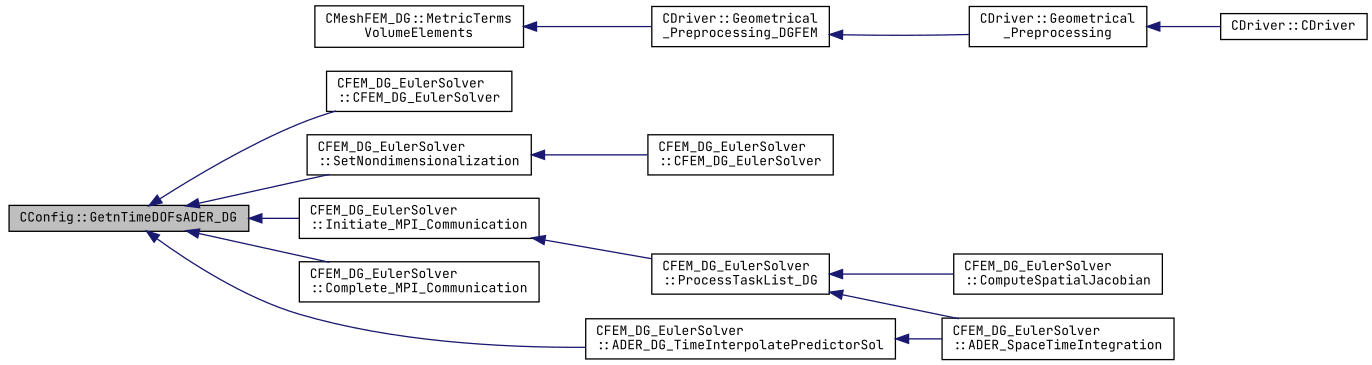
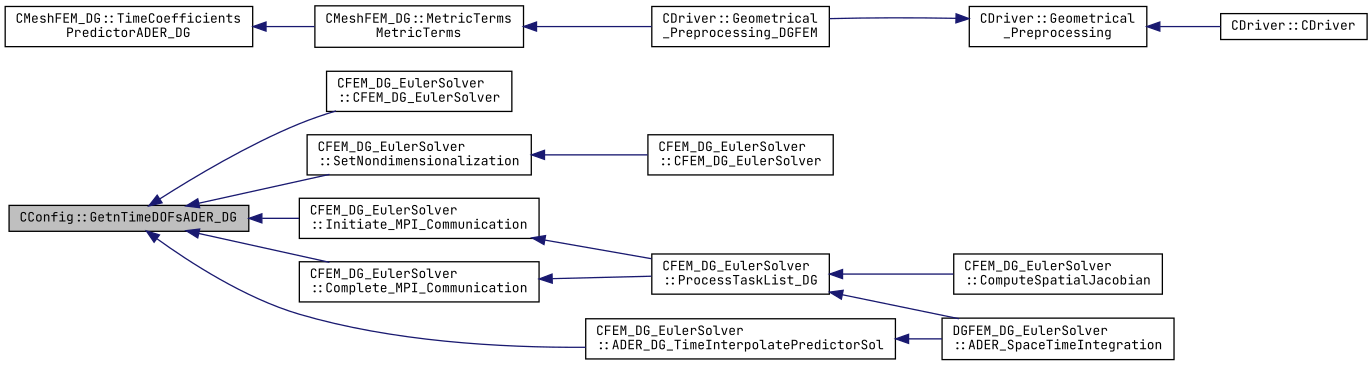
node "CMeshFEM_DG::TimeCoefficients PredictorADER_DG": added
node "CMeshFEM_DG::MetricTerms VolumeElements": label "CMeshFEM_DG::MetricTerms VolumeElements" -> "CMeshFEM_DG::MetricTerms MetricTerms"
edge "CDriver::Geometrical _Preprocessing" -> "CDriver::Geometrical _Preprocessing_DGFEM": reversed
edge "CFEM_DG_EulerSolver ::ProcessTaskList_DG" -> "CFEM_DG_EulerSolver ::Complete_MPI_Communication": added
node "CFEM_DG_EulerSolver ::ADER_SpaceTimeIntegration": label "CFEM_DG_EulerSolver ::ADER_SpaceTimeIntegration" -> "DGFEM_DG_EulerSolver ::ADER_SpaceTimeIntegration"
